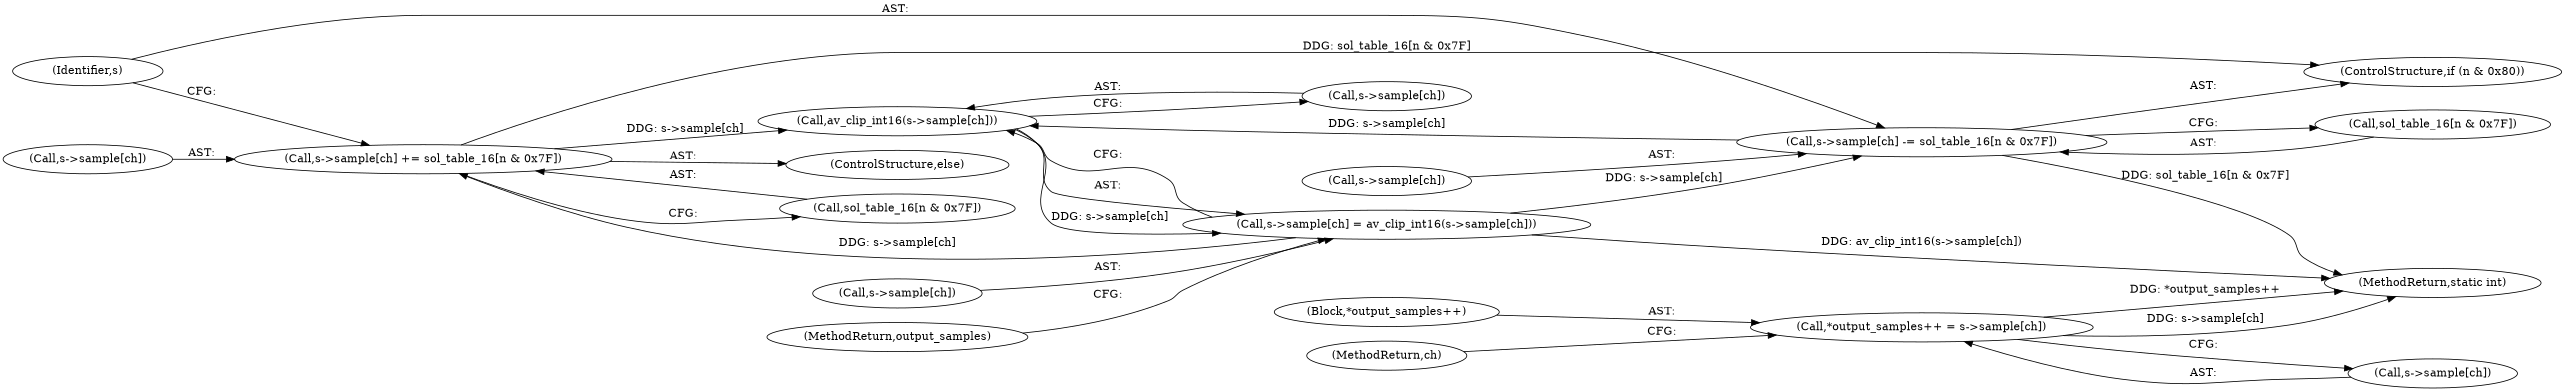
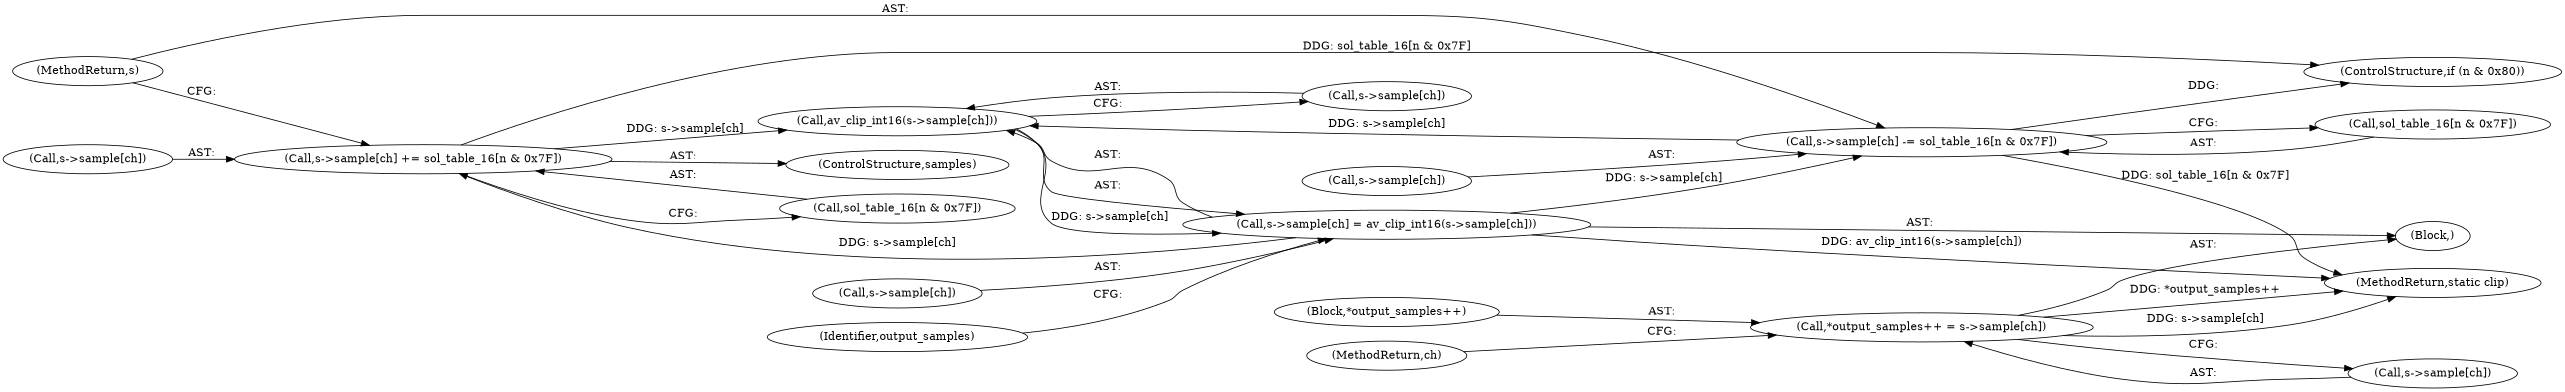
node "(Identifier,s)": label "(Identifier,s)" -> "(MethodReturn,s)"
edge "(Call,s->sample[ch] -= sol_table_16[n & 0x7F])" -> "(ControlStructure,if (n & 0x80))": label "AST: " -> "DDG: "
edge "(Call,s->sample[ch] = av_clip_int16(s->sample[ch]))" -> "(Call,av_clip_int16(s->sample[ch]))": label "CFG: " -> "AST: "
node "(ControlStructure,else)": label "(ControlStructure,else)" -> "(ControlStructure,samples)"
node "(Block,)": added
node "(MethodReturn,static int)": label "(MethodReturn,static int)" -> "(MethodReturn,static clip)"
node "(MethodReturn,output_samples)": label "(MethodReturn,output_samples)" -> "(Identifier,output_samples)"
